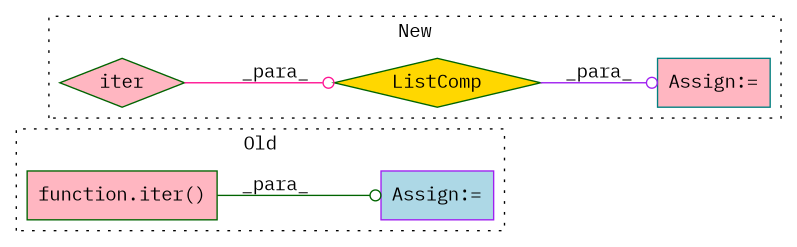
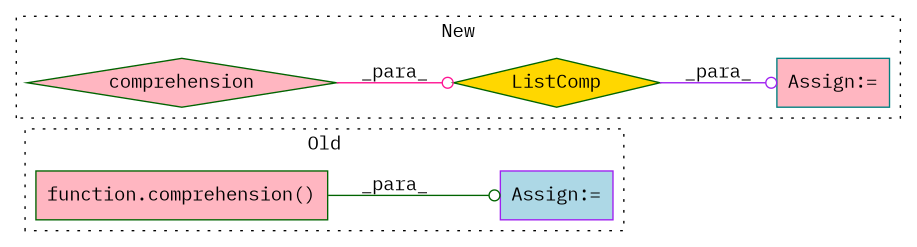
node "iter": label "iter" -> "comprehension"
node "function.iter()": label "function.iter()" -> "function.comprehension()"
